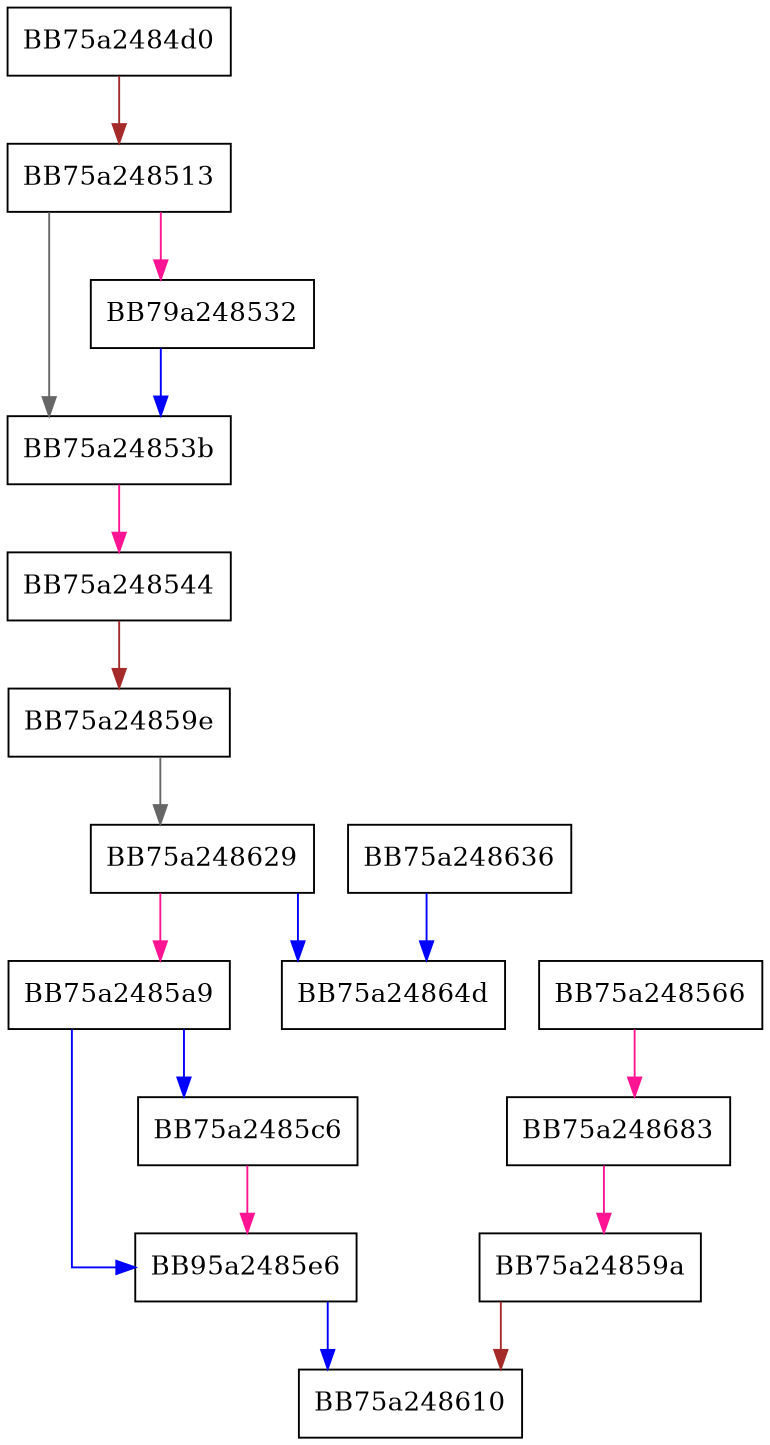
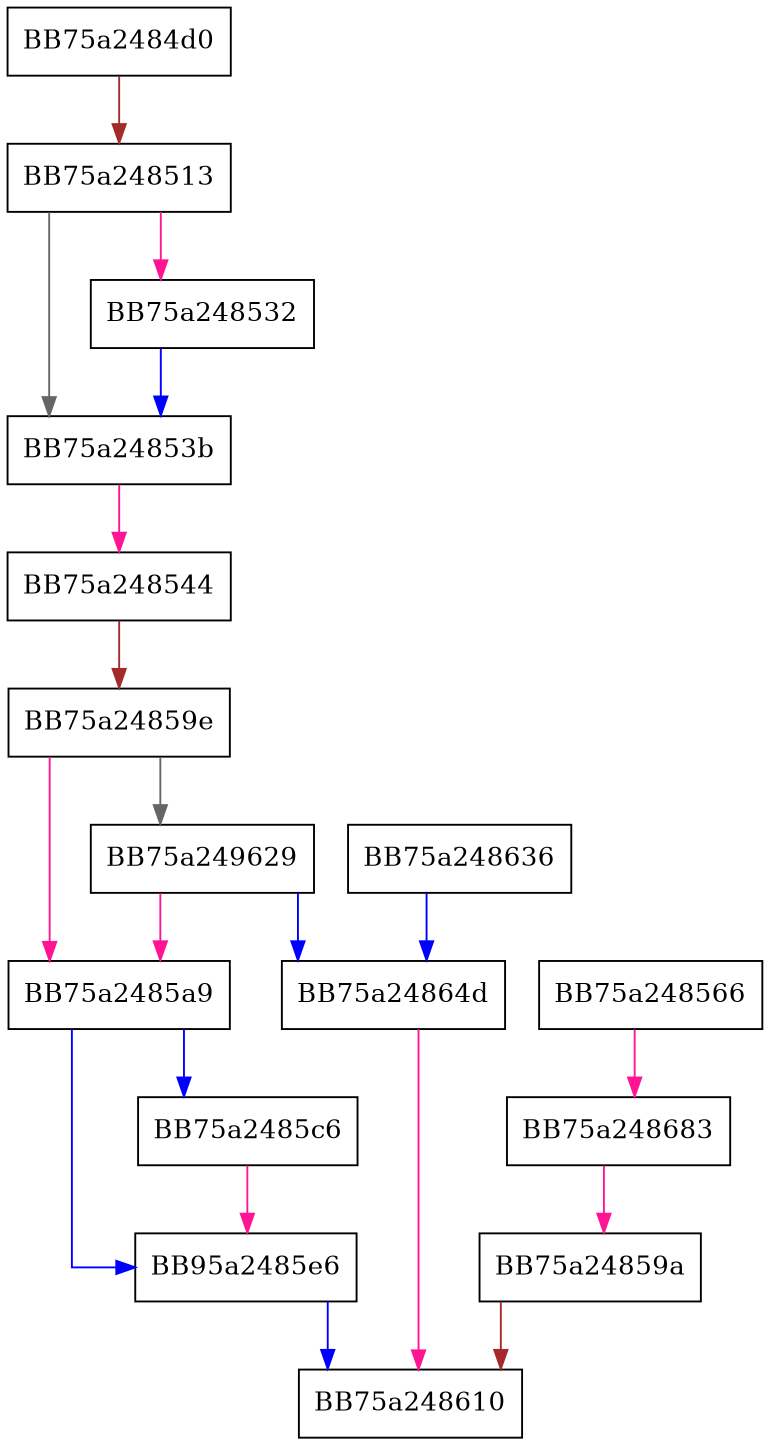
node "BB79a248532": label "BB79a248532" -> "BB75a248532"
edge "BB75a24859e" -> "BB75a2485a9": added
node "BB75a248629": label "BB75a248629" -> "BB75a249629"
edge "BB75a24864d" -> "BB75a248610": added
